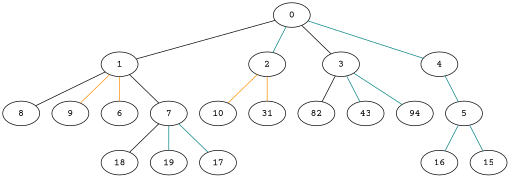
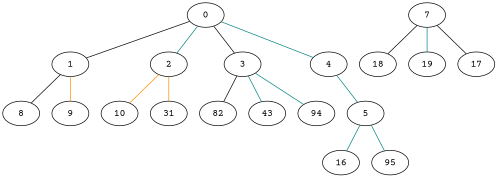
edge "1" -- "7": removed
node "6": removed
edge "7" -- "17": color teal -> black
node "15": label "15" -> "95"
